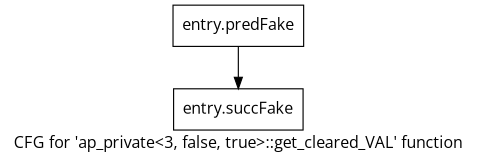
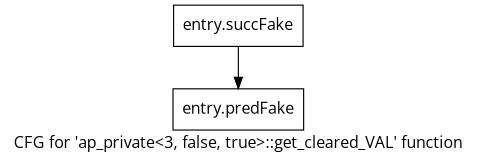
edge "entry.predFake" -> "entry.succFake": reversed
